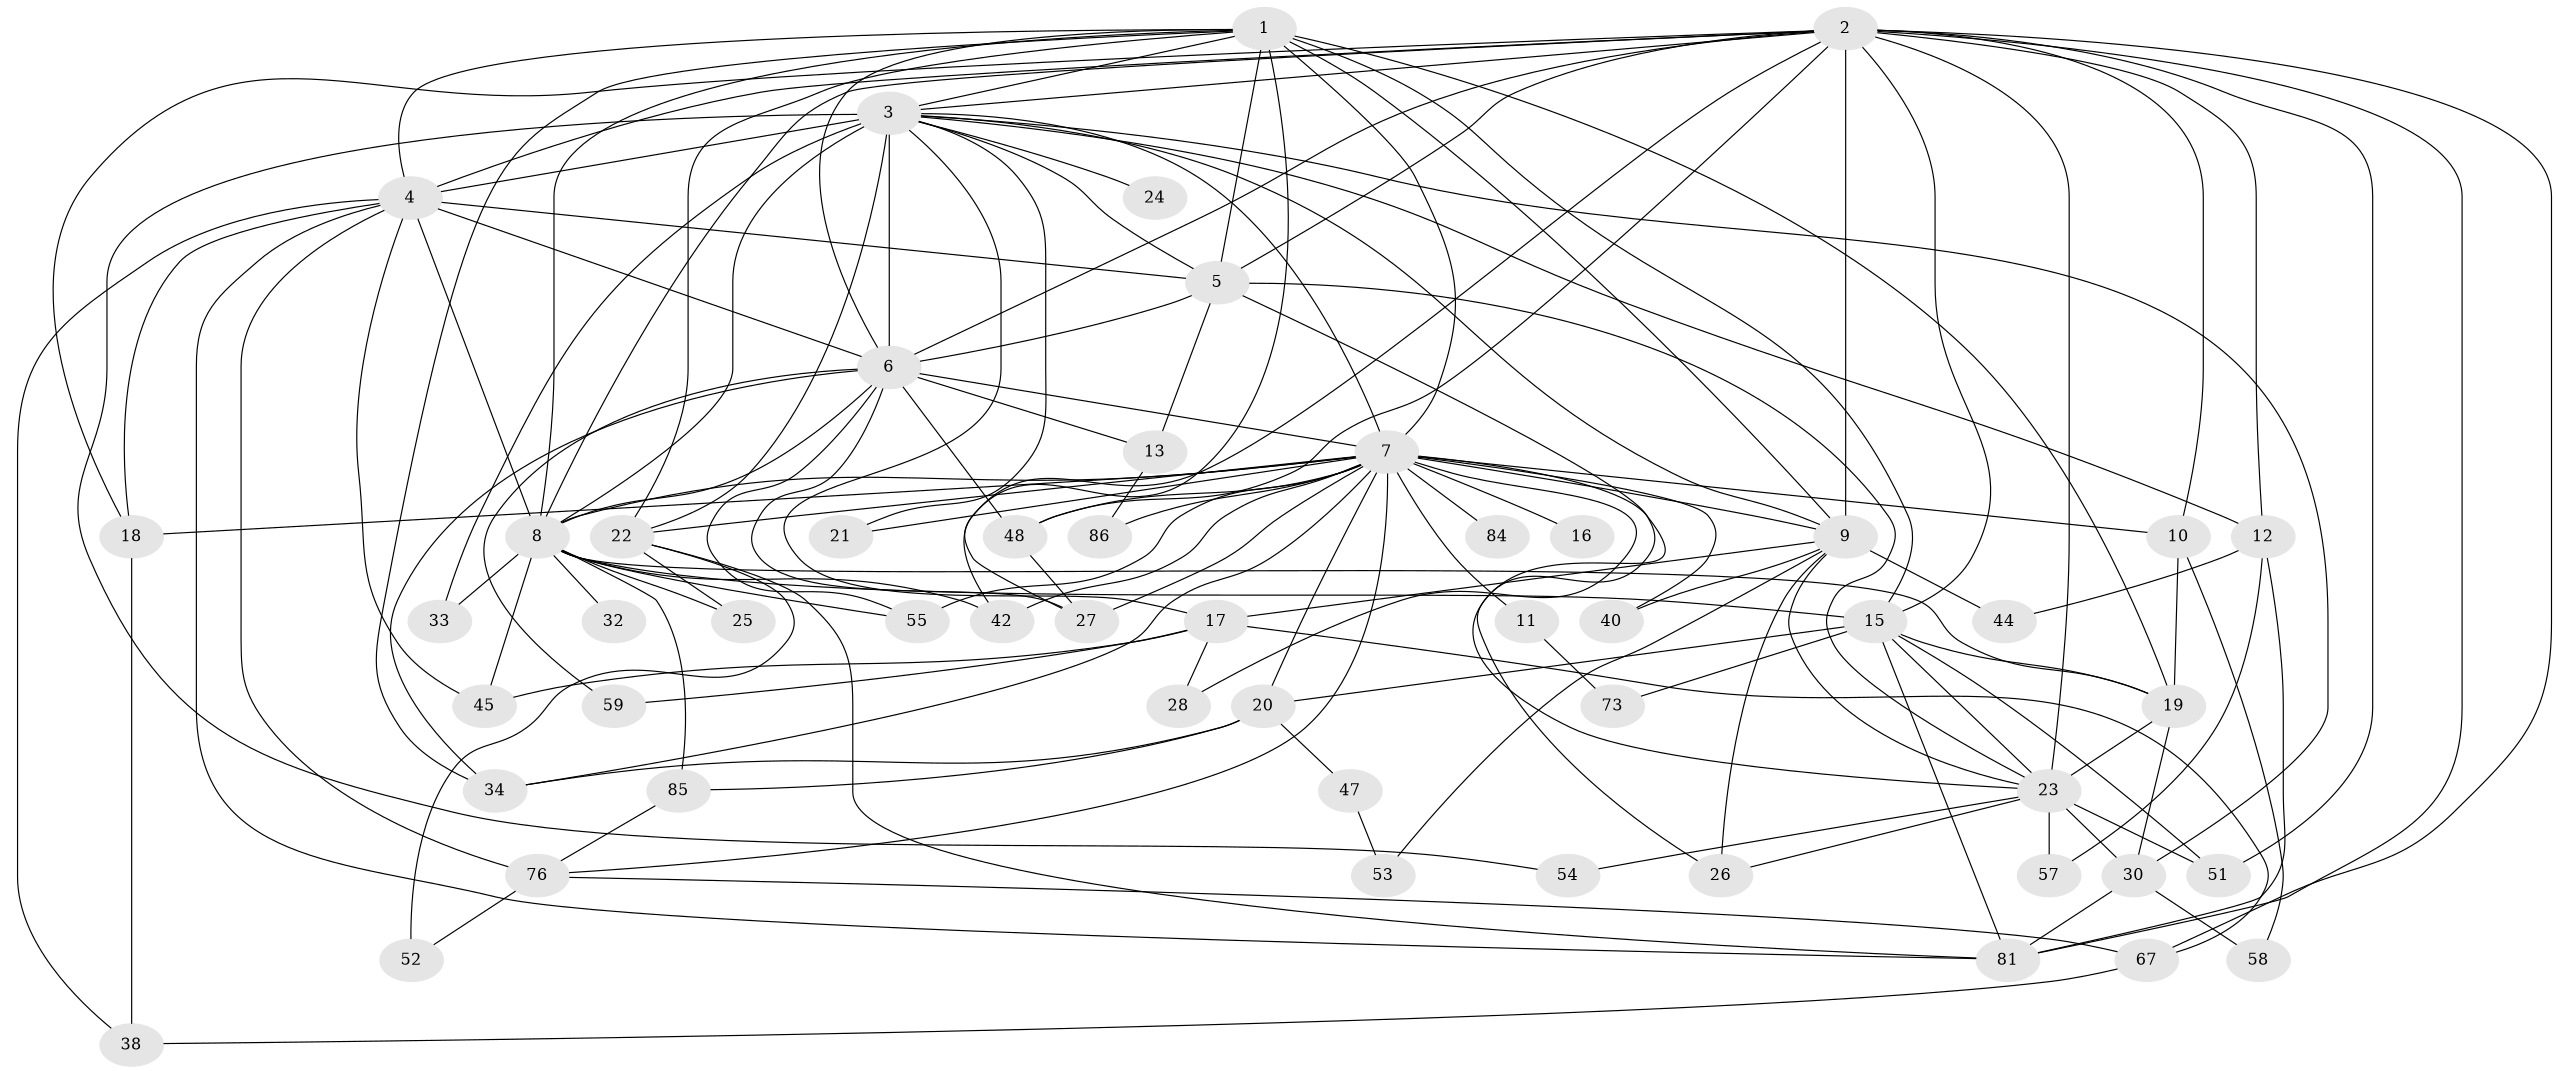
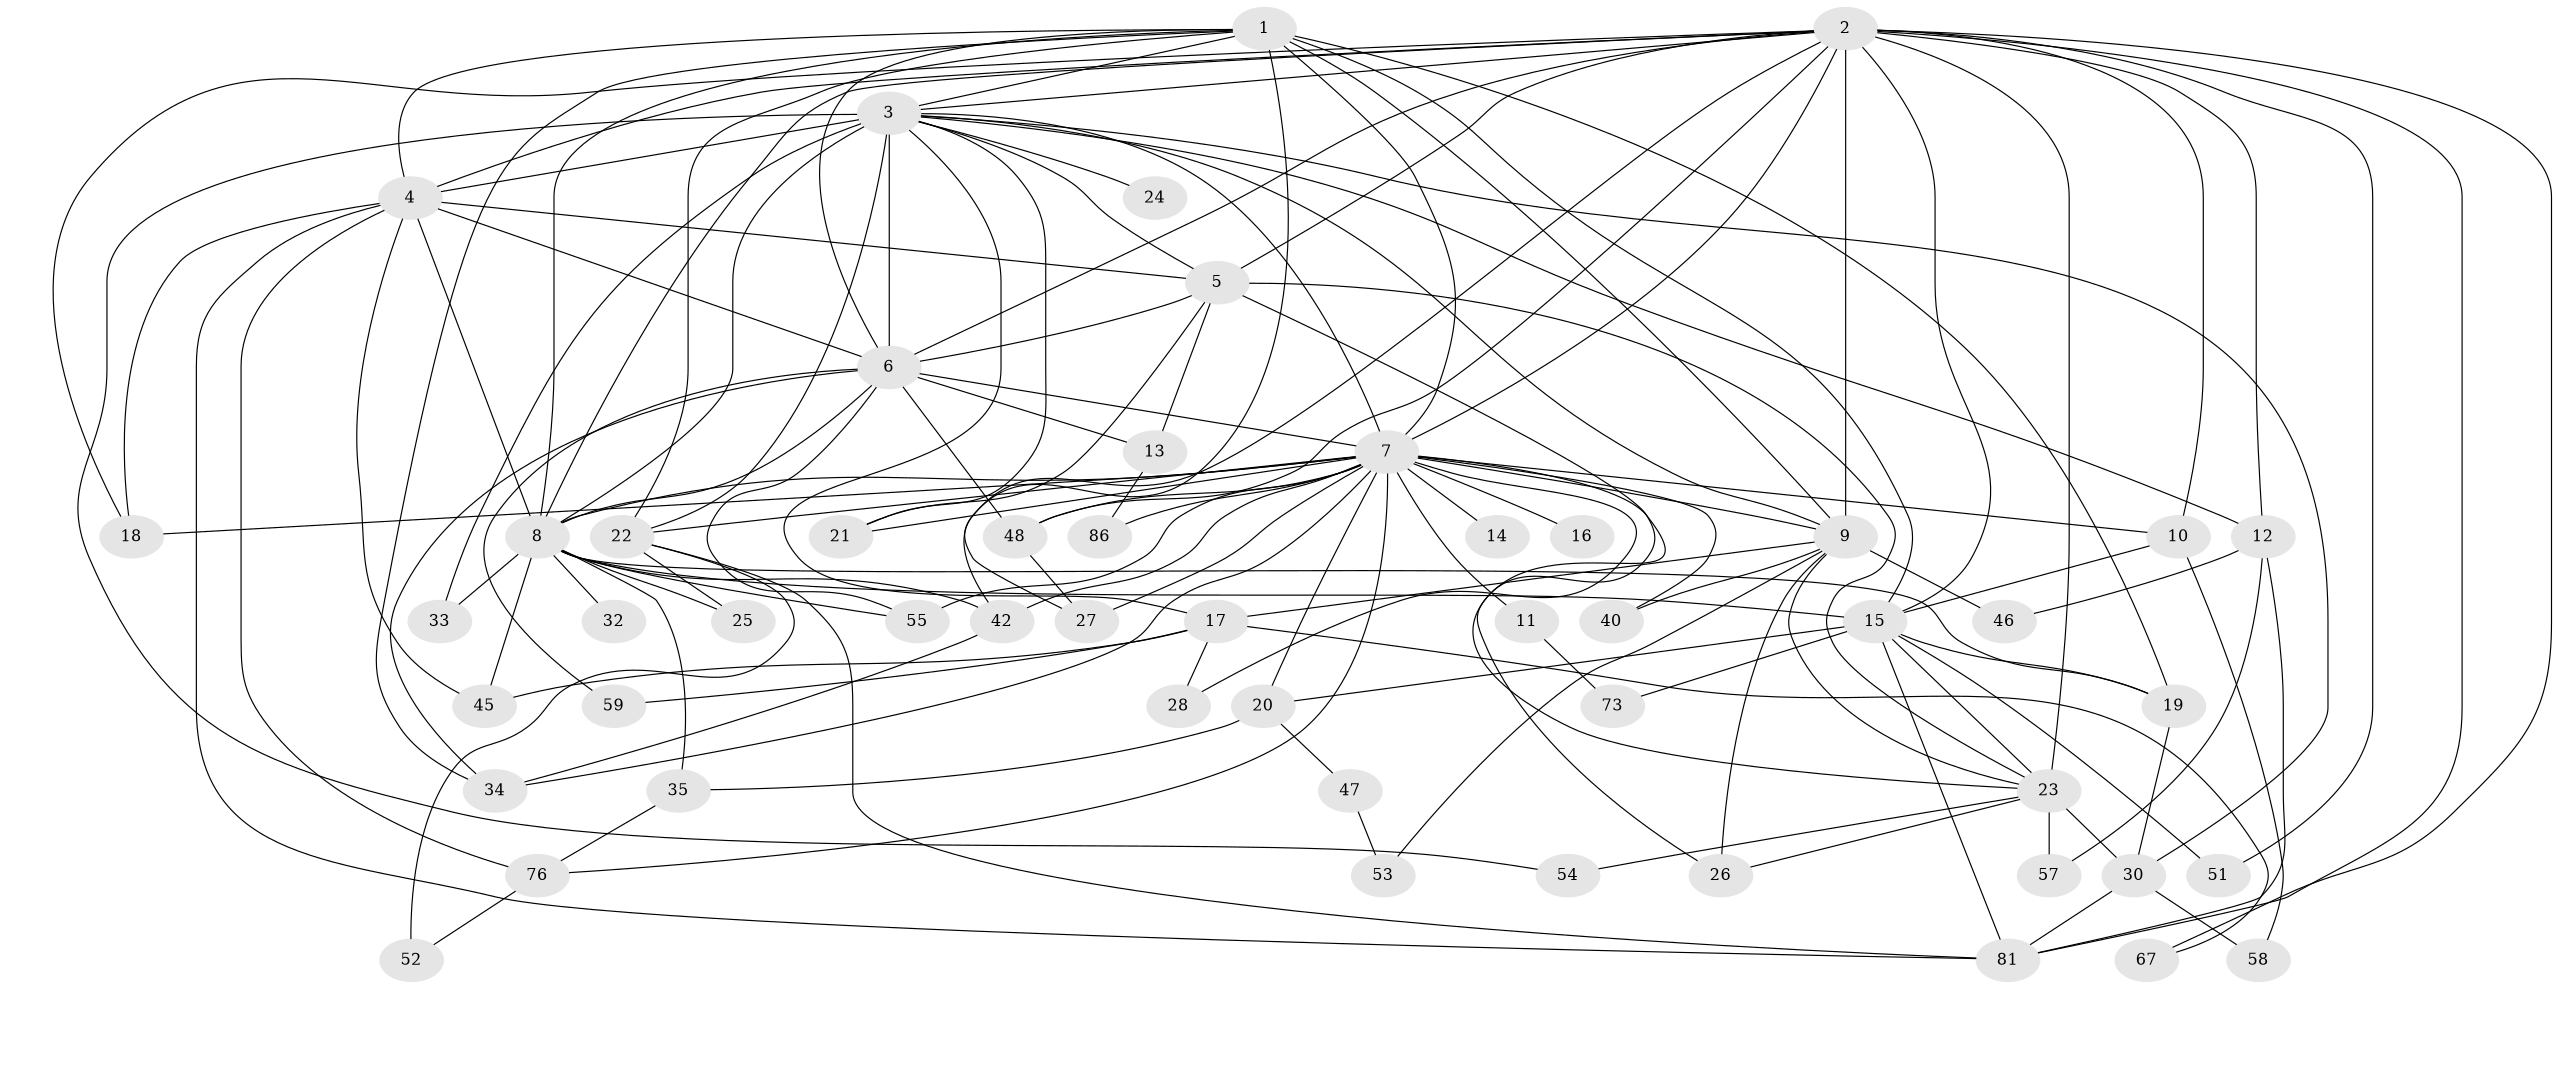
edge "1" -- "5": now "21" -- "5"
edge "2" -- "7": added
node "84": label "84" -> "14"
edge "6" -- "27": removed
edge "10" -- "19": now "10" -- "15"
node "44": label "44" -> "46"
edge "19" -- "23": removed
edge "20" -- "34": now "42" -- "34"
node "85": label "85" -> "35"
edge "23" -- "51": removed
edge "76" -- "67": removed
node "38": removed
